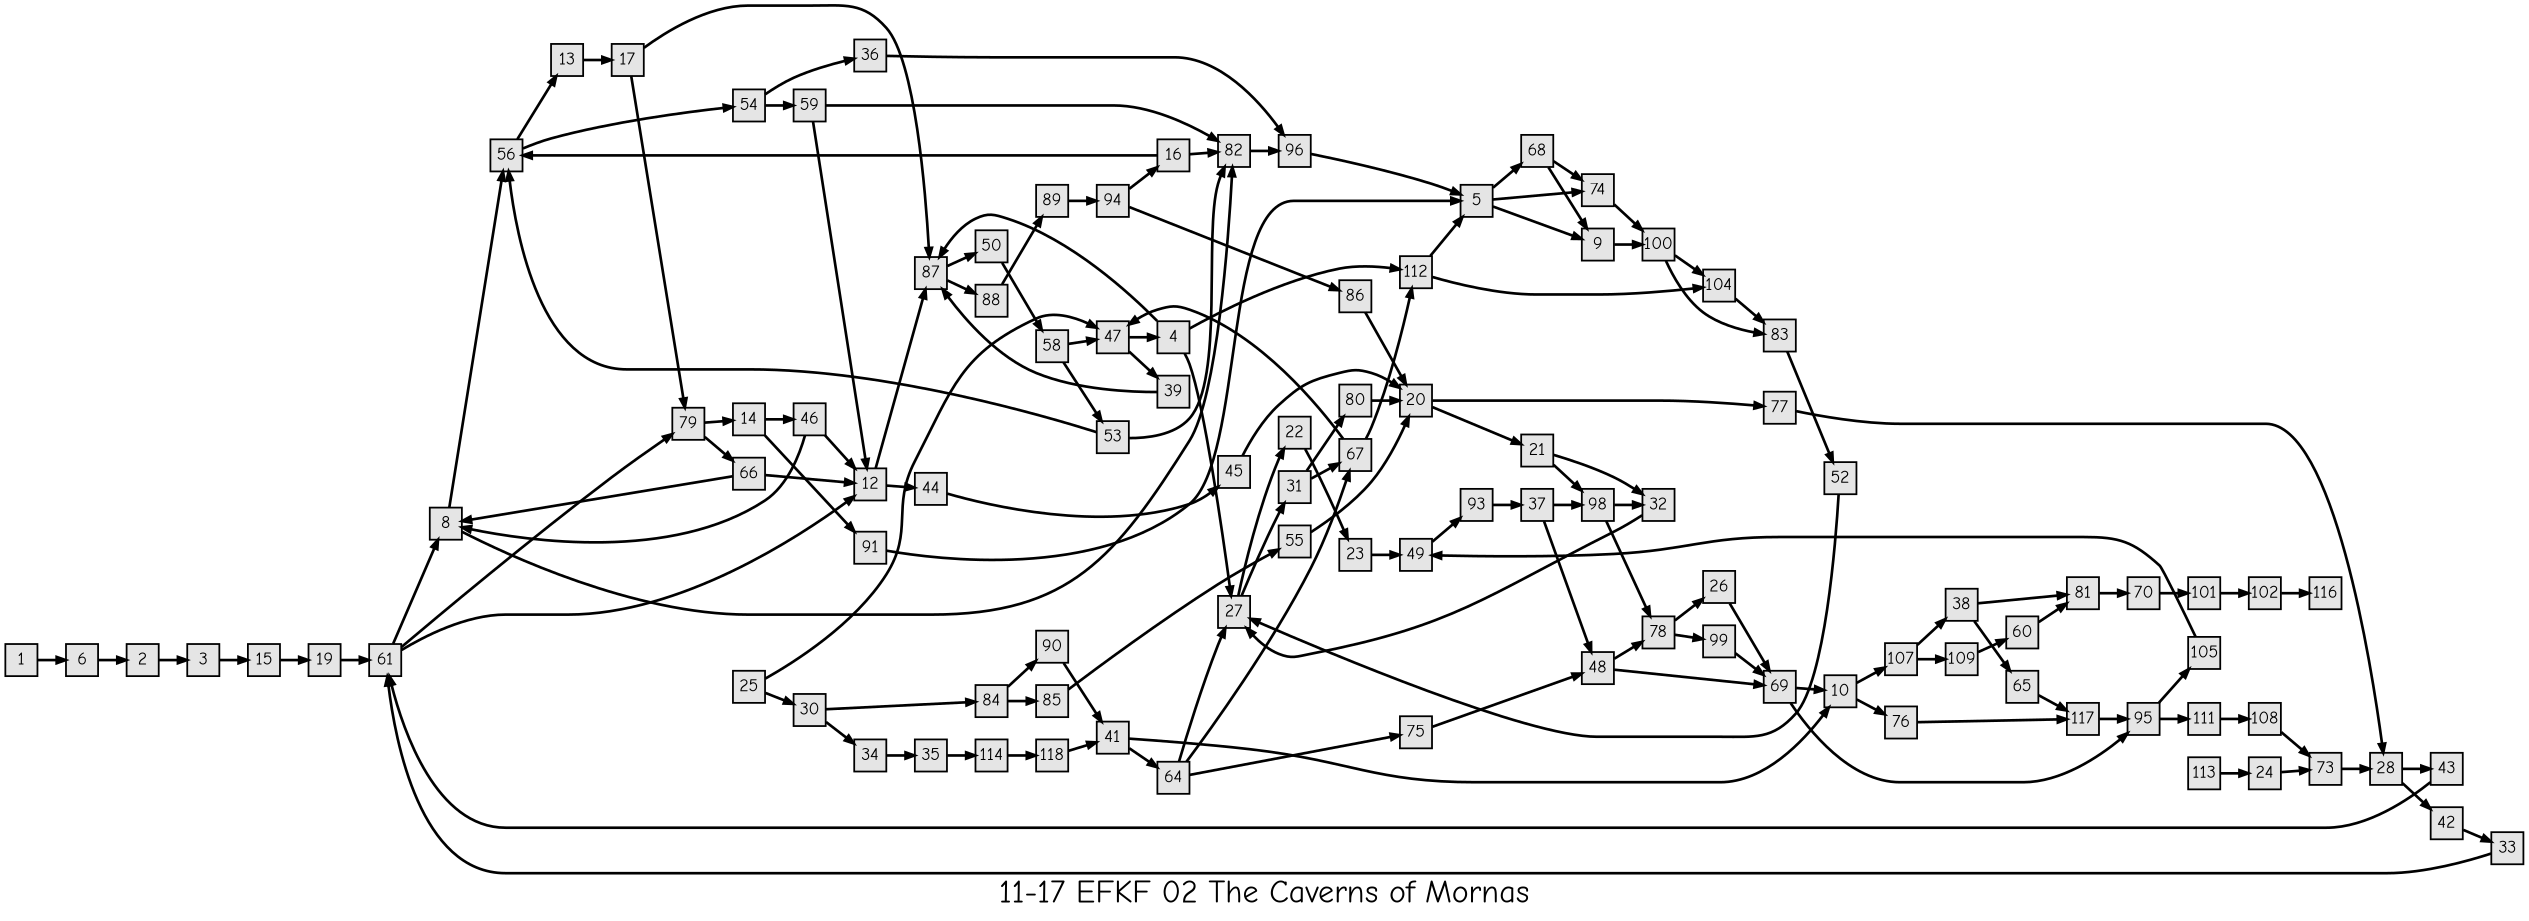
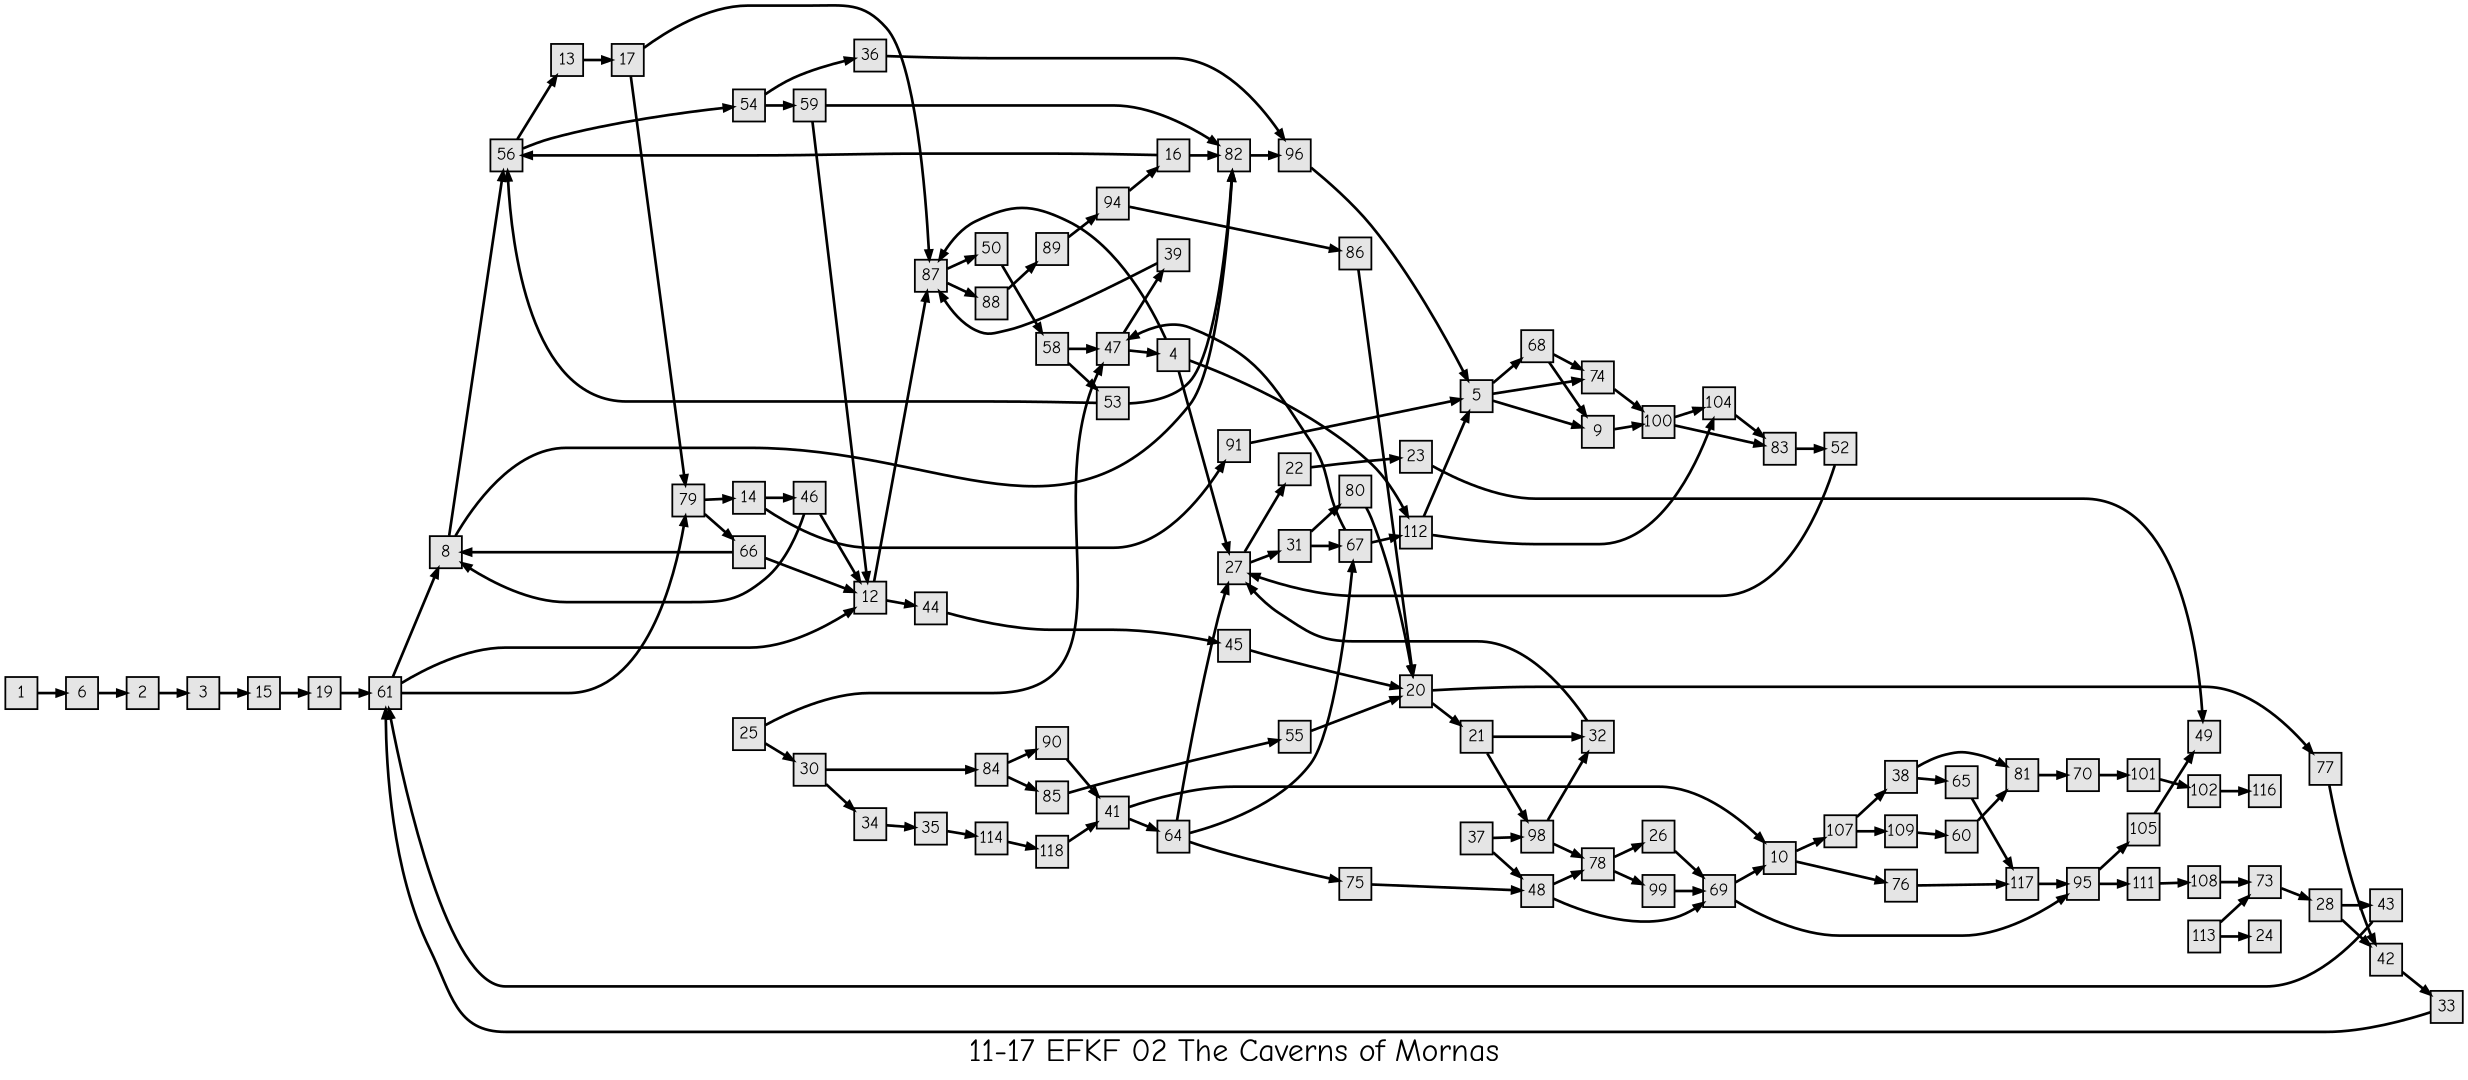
edge "77" -> "28": now "77" -> "42"
node "93": removed
edge "24" -> "73": now "113" -> "73"
